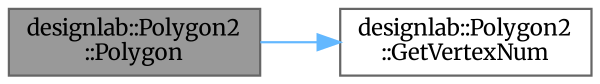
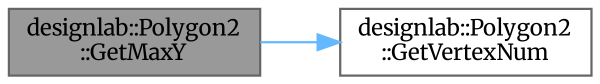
node "designlab::Polygon2 ::Polygon": label "designlab::Polygon2 ::Polygon" -> "designlab::Polygon2 ::GetMaxY"
